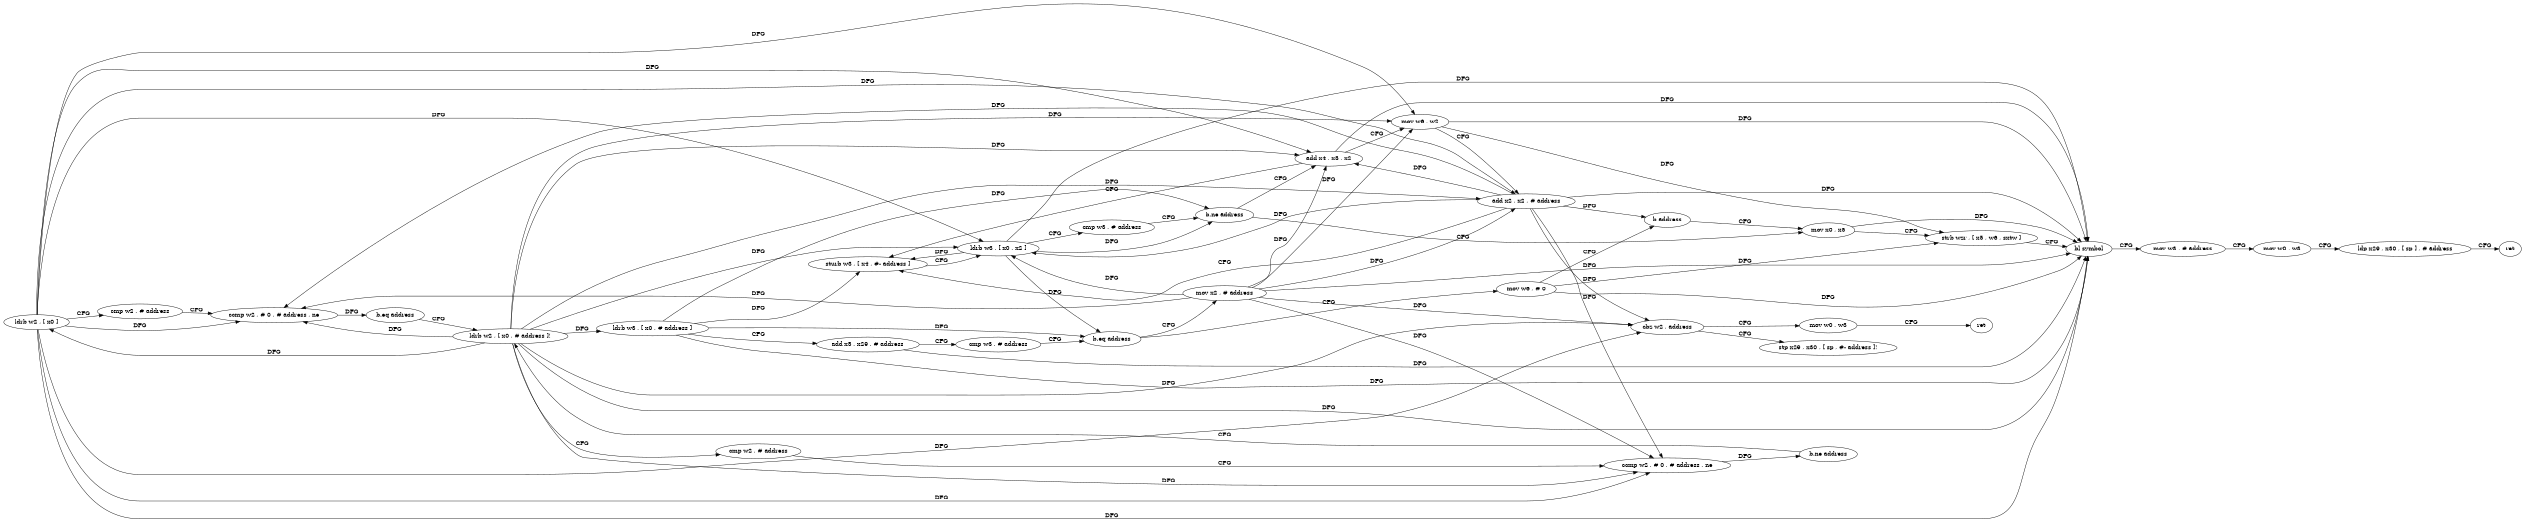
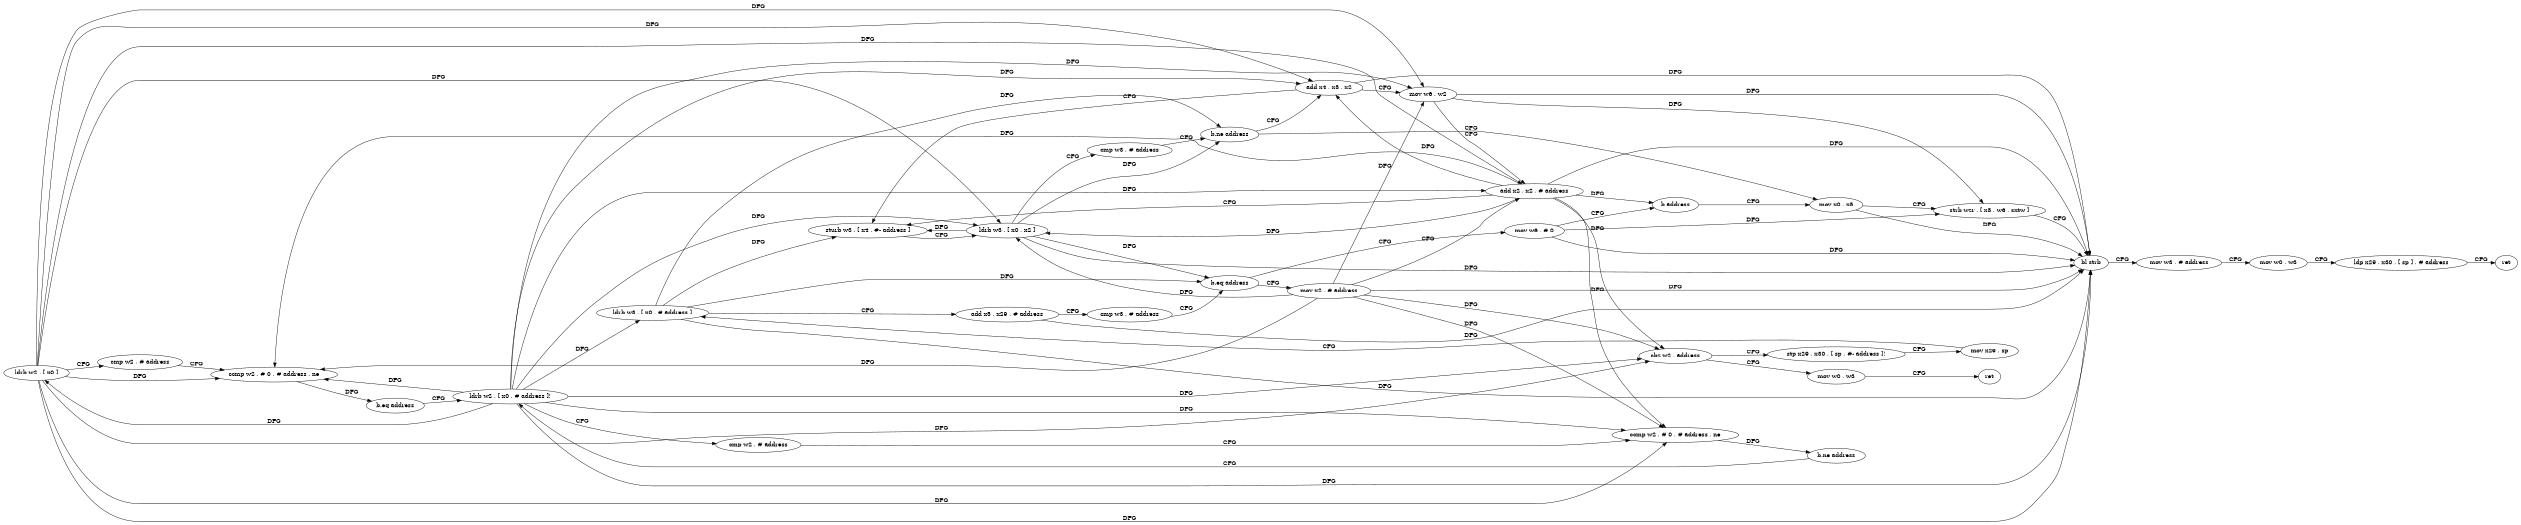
edge "mov x2 , # address" -> "add x4 , x5 , x2": removed, label "DFG"
node "bl symbol": label "bl symbol" -> "bl strb"
edge "mov x2 , # address" -> "add x2 , x2 , # address": label "DFG" -> "CFG"
node "mov x29 , sp": added
